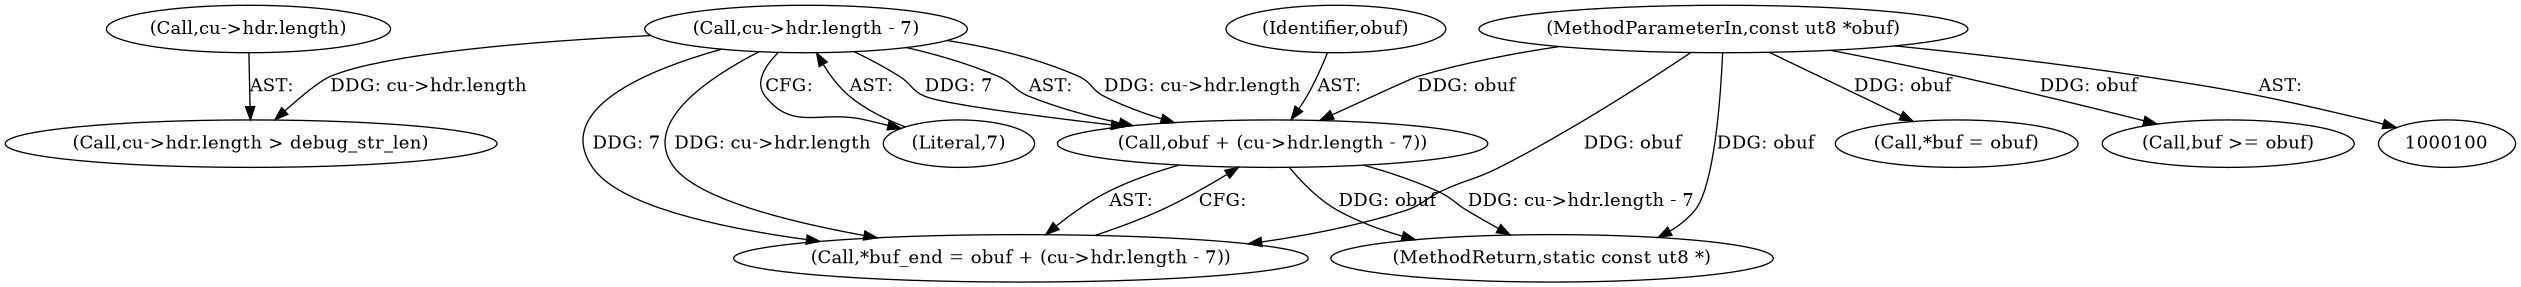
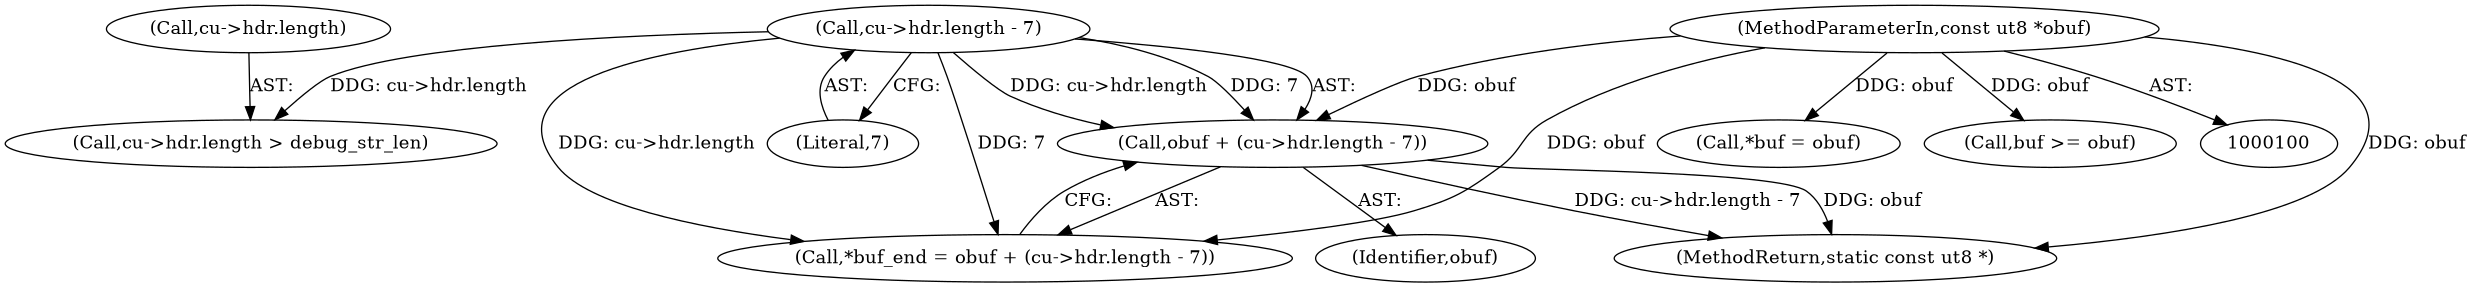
edge "(Identifier,obuf)" -> "(Call,obuf + (cu->hdr.length - 7))": reversed
